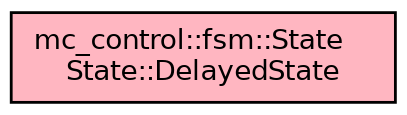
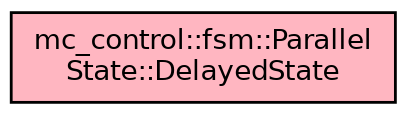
node "mc_control::fsm::State State::DelayedState": label "mc_control::fsm::State State::DelayedState" -> "mc_control::fsm::Parallel State::DelayedState"
